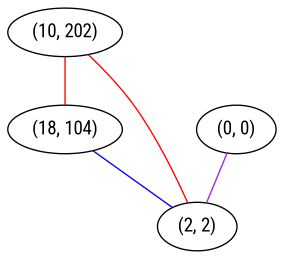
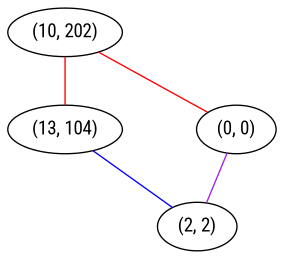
edge "(10, 202)" -- "(2, 2)": now "(10, 202)" -- "(0, 0)"
node "(18, 104)": label "(18, 104)" -> "(13, 104)"
